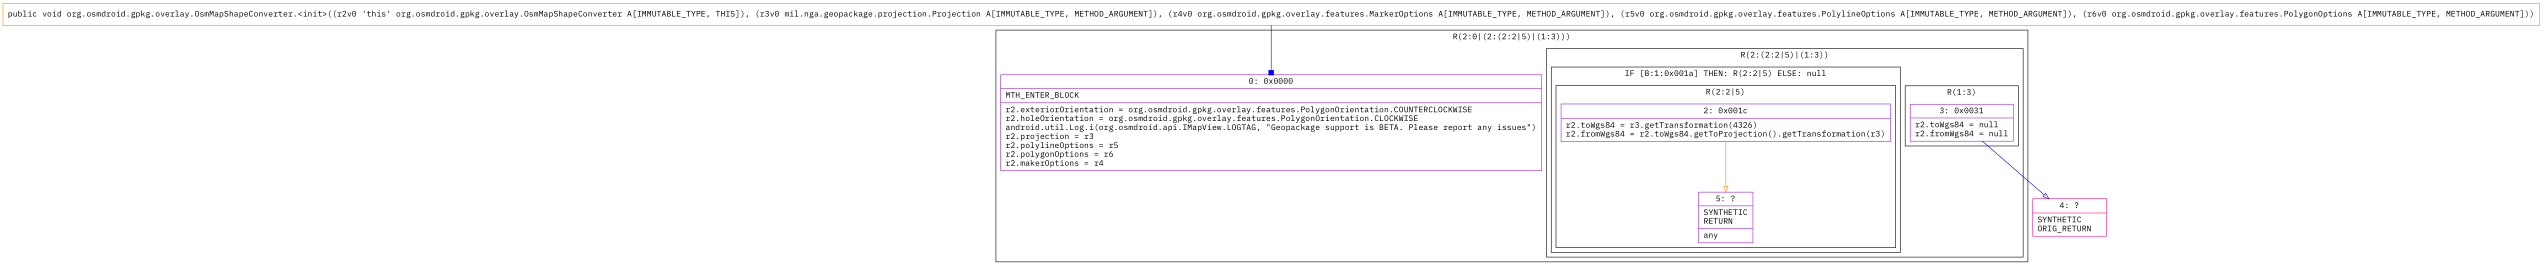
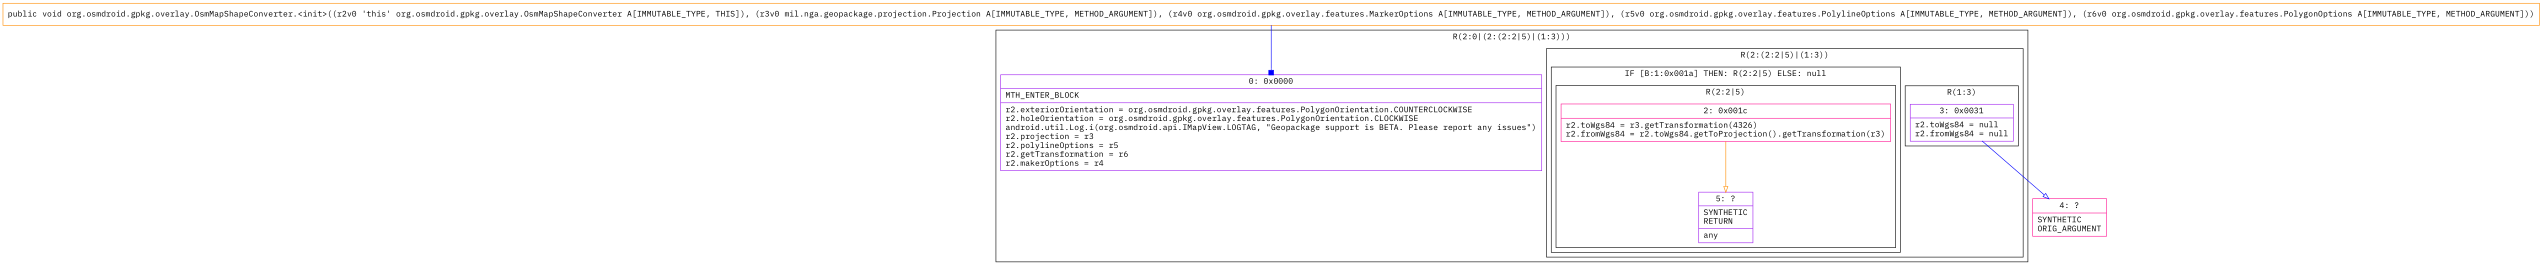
node "2: 0x001c": color purple -> deeppink
node "0: 0x0000": text "r2.polygonOptions = r6" -> "r2.getTransformation = r6"
node "4: ?": text "ORIG_RETURN" -> "ORIG_ARGUMENT"
